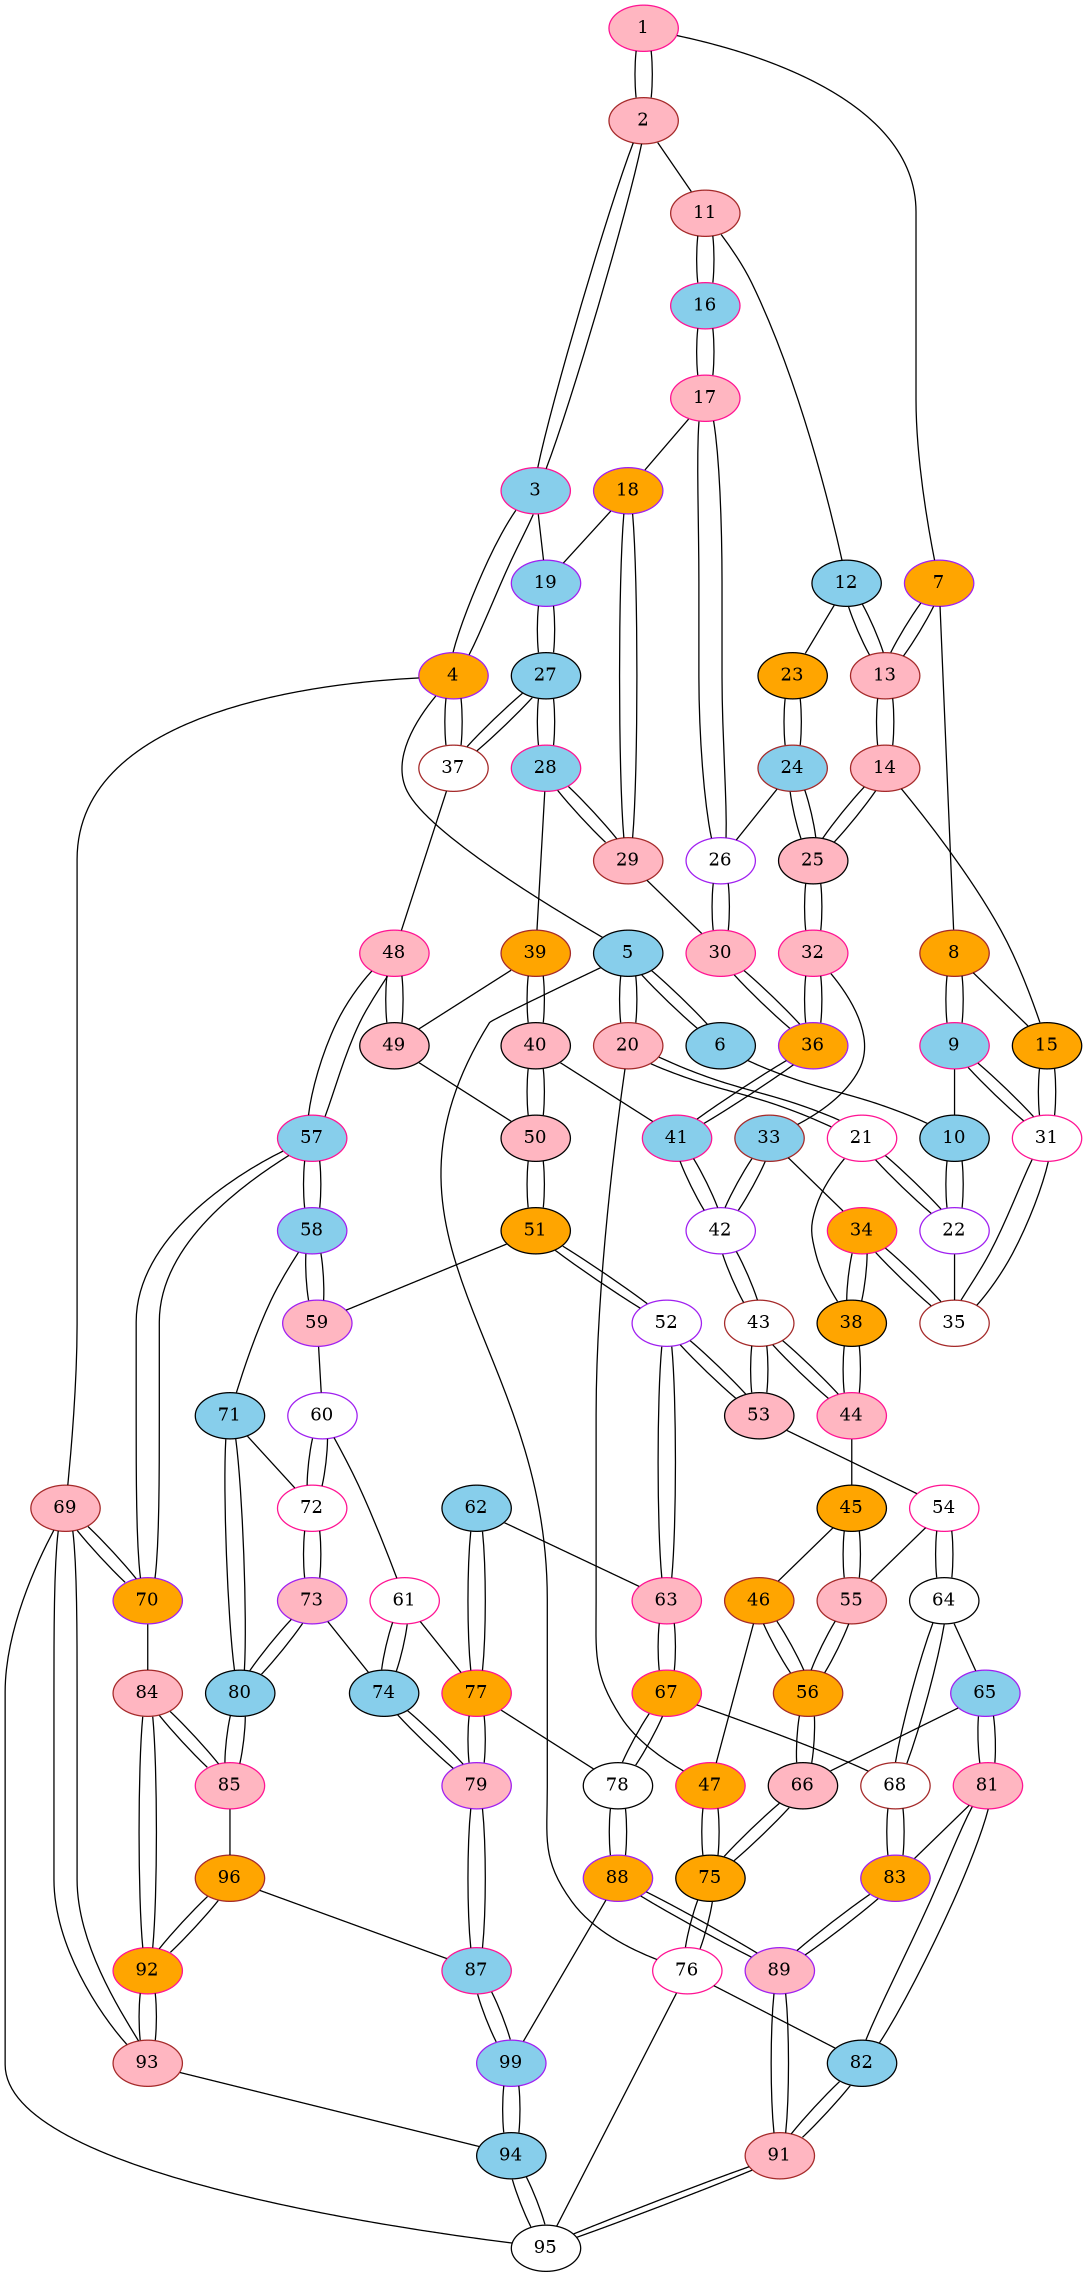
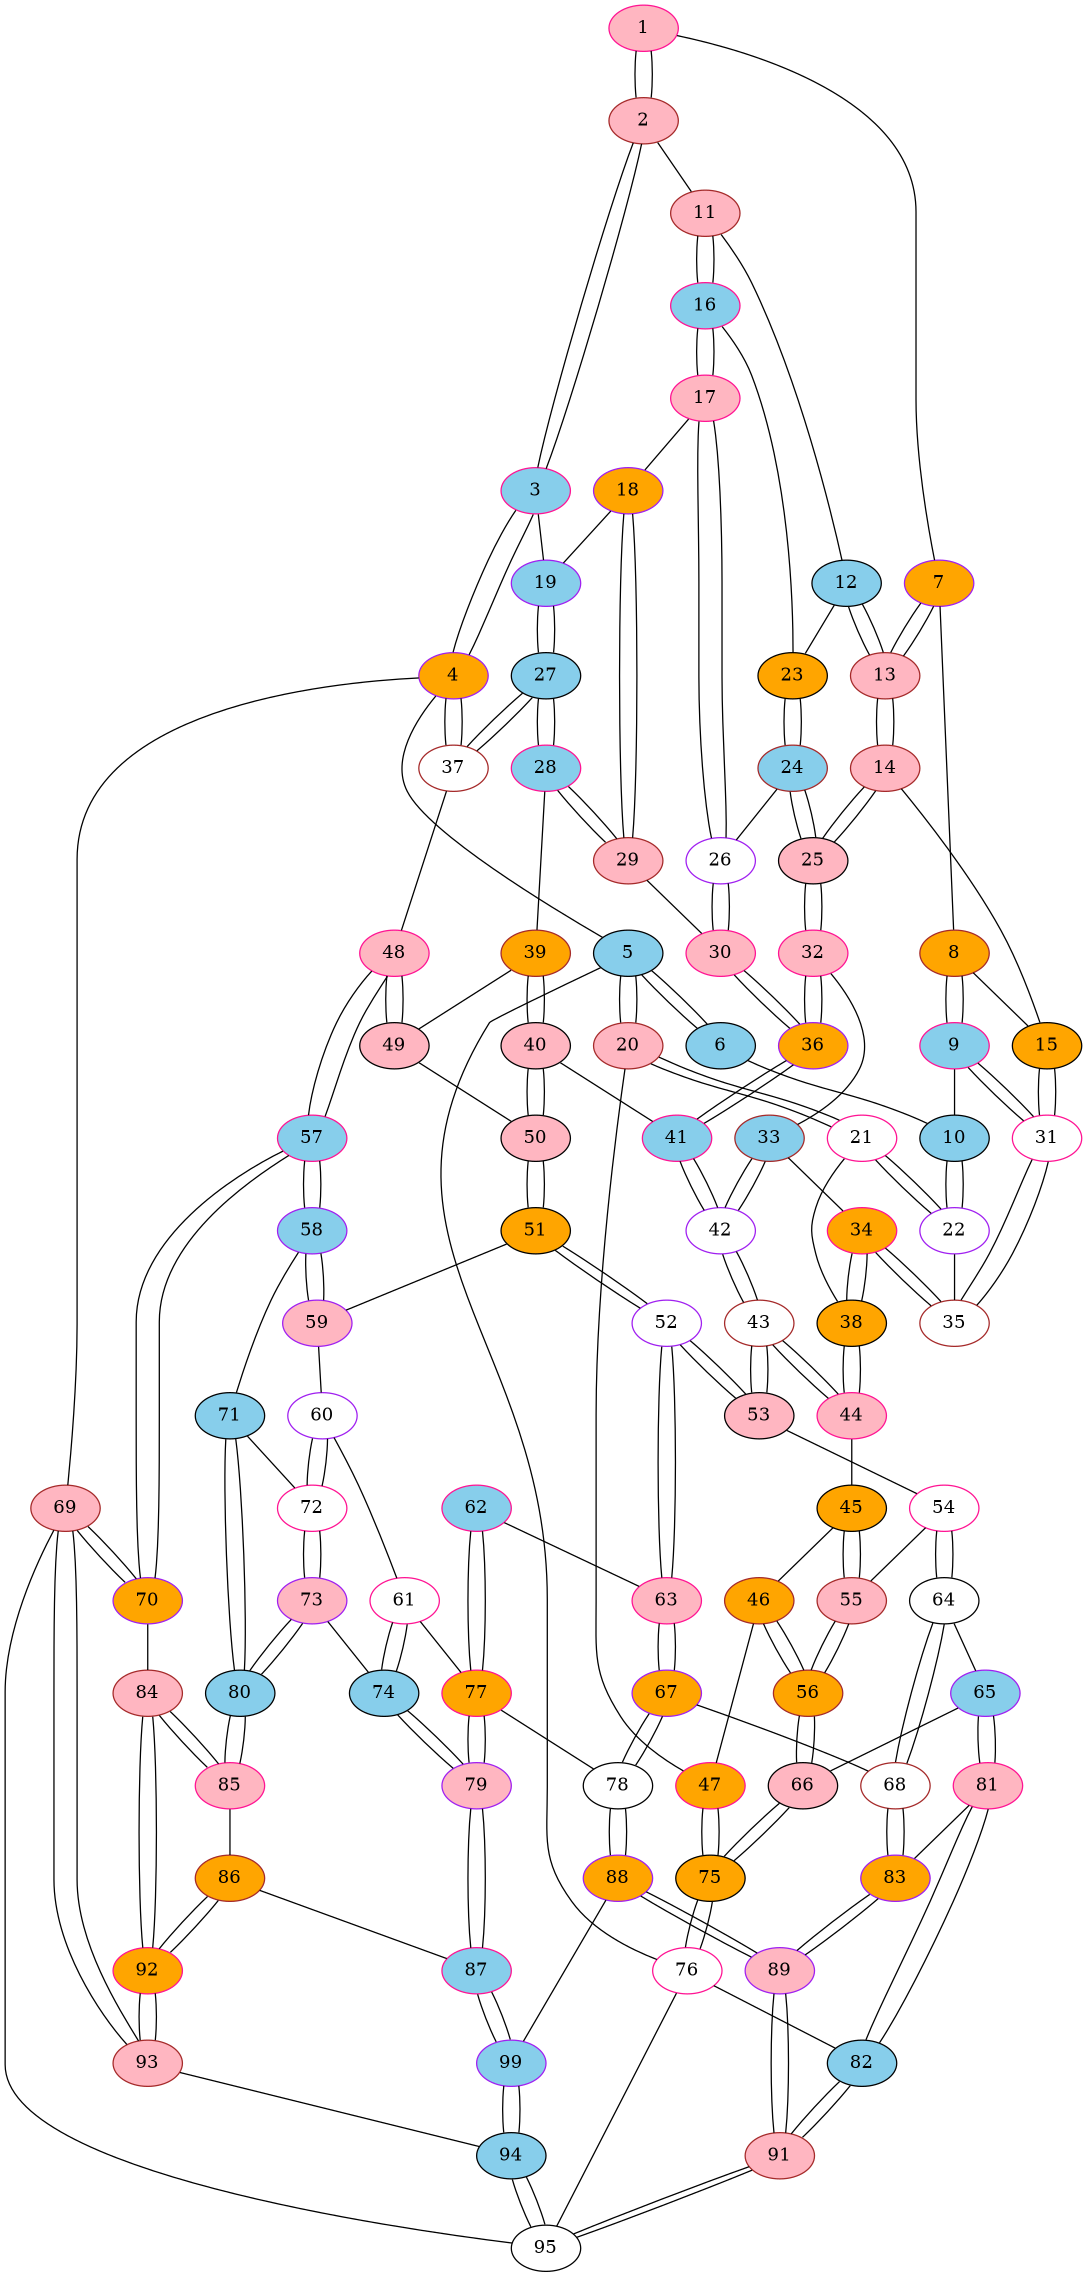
edge "16" -- "23": added
node "62": color black -> deeppink
node "67": color deeppink -> purple
node "96": label "96" -> "86"
